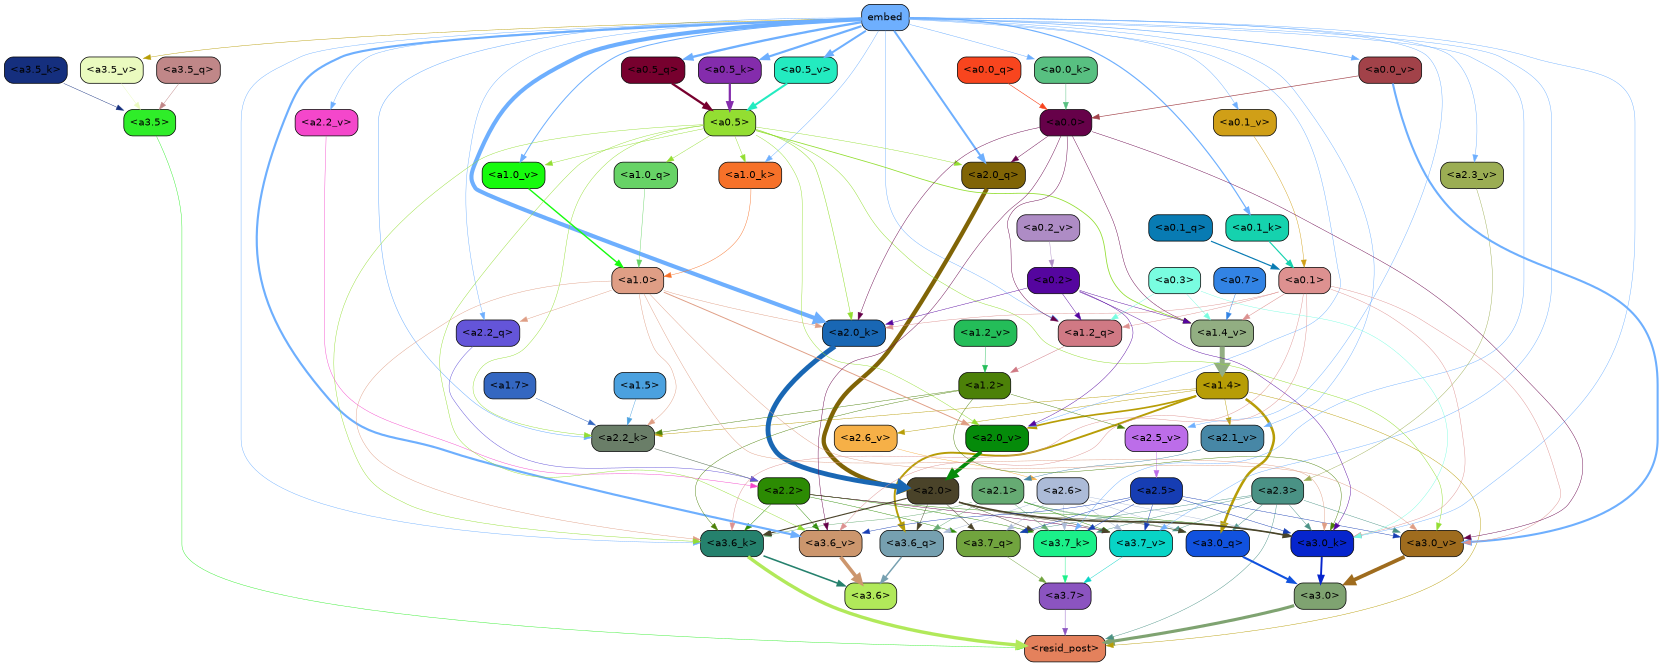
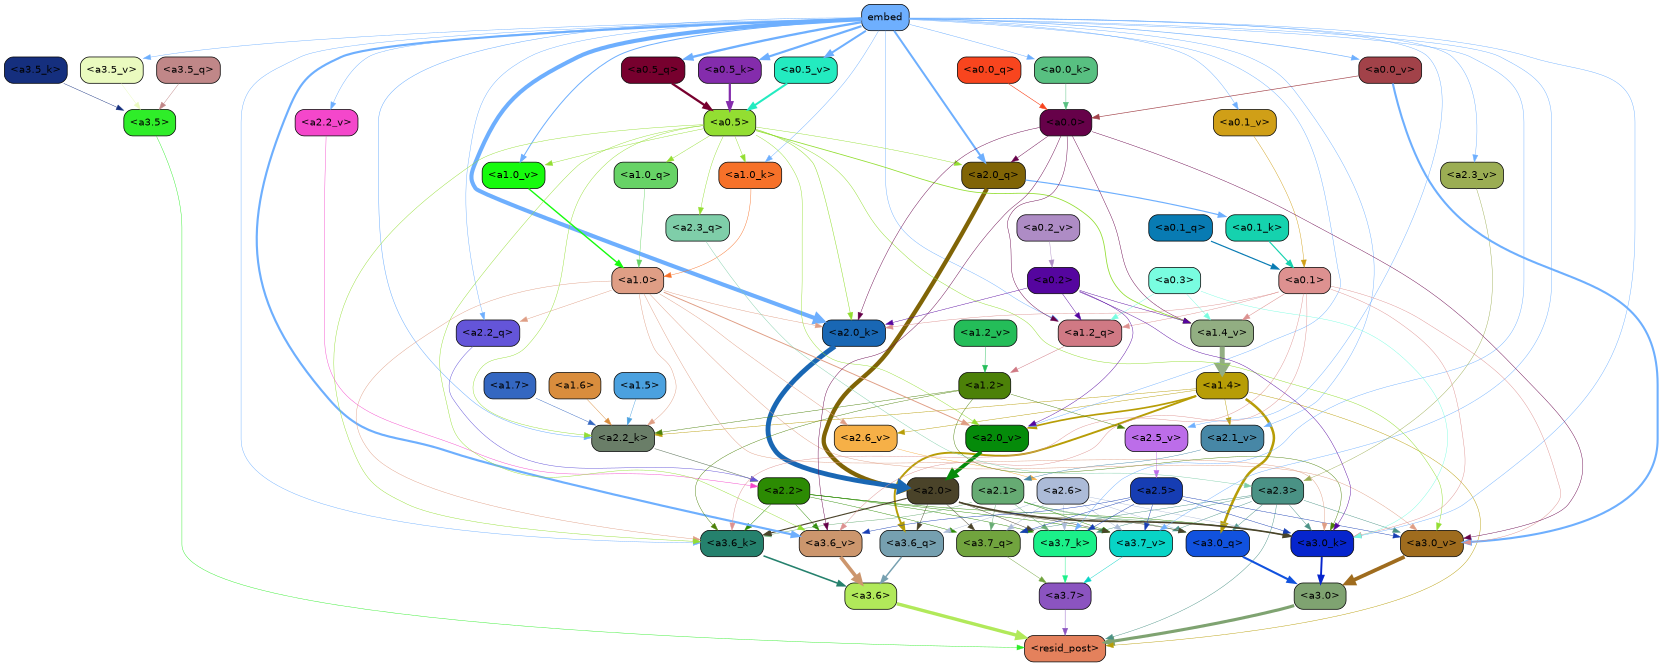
edge "embed" -> "<a3.5_v>": color #b79d06 -> #6eaffe
edge "embed" -> "<a0.1_k>": now "<a2.0_q>" -> "<a0.1_k>"
node "<a2.3_q>": added
node "<a0.7>": removed
edge "<a1.0>" -> "<a2.6_v>": added
node "<a1.6>": added
edge "<a2.2>" -> "<a3.7_v>": color #660149 -> #2c8b03
edge "<a2.1>" -> "<a3.6_q>": now "<a2.1>" -> "<a3.7_q>"
edge "<a3.6_k>" -> "<resid_post>": now "<a3.6>" -> "<resid_post>"
